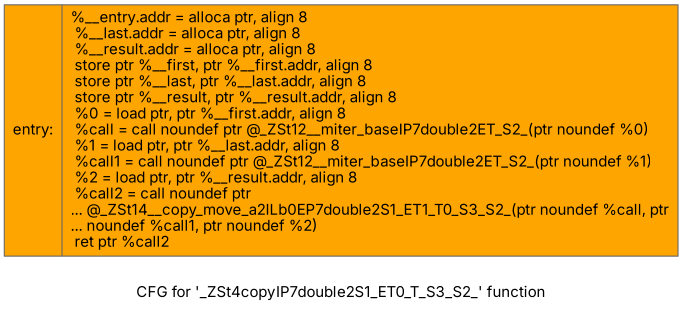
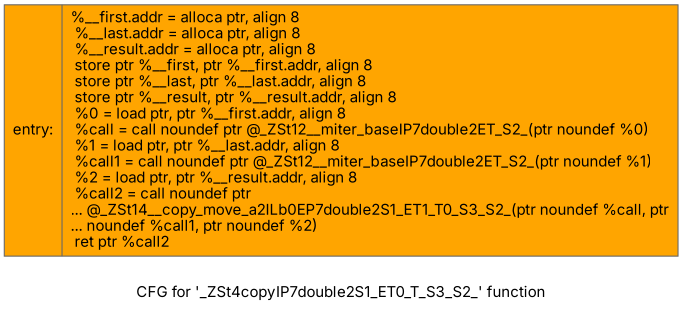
node "entry:": text "%__entry.addr = alloca ptr, align 8" -> "%__first.addr = alloca ptr, align 8"
